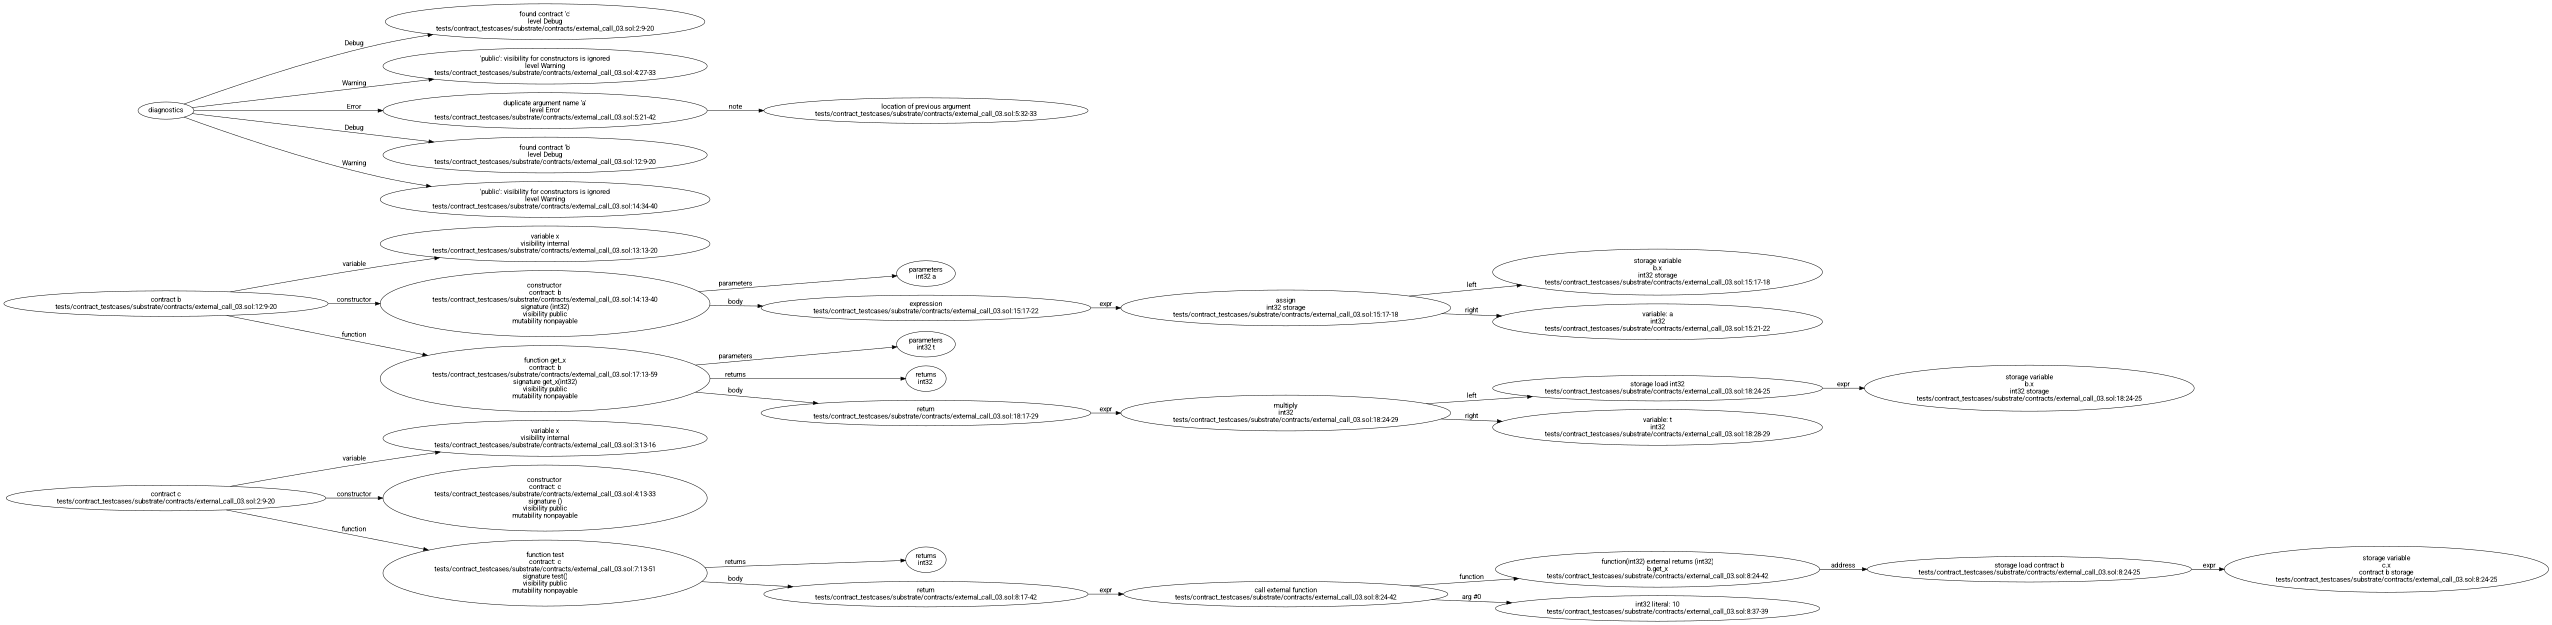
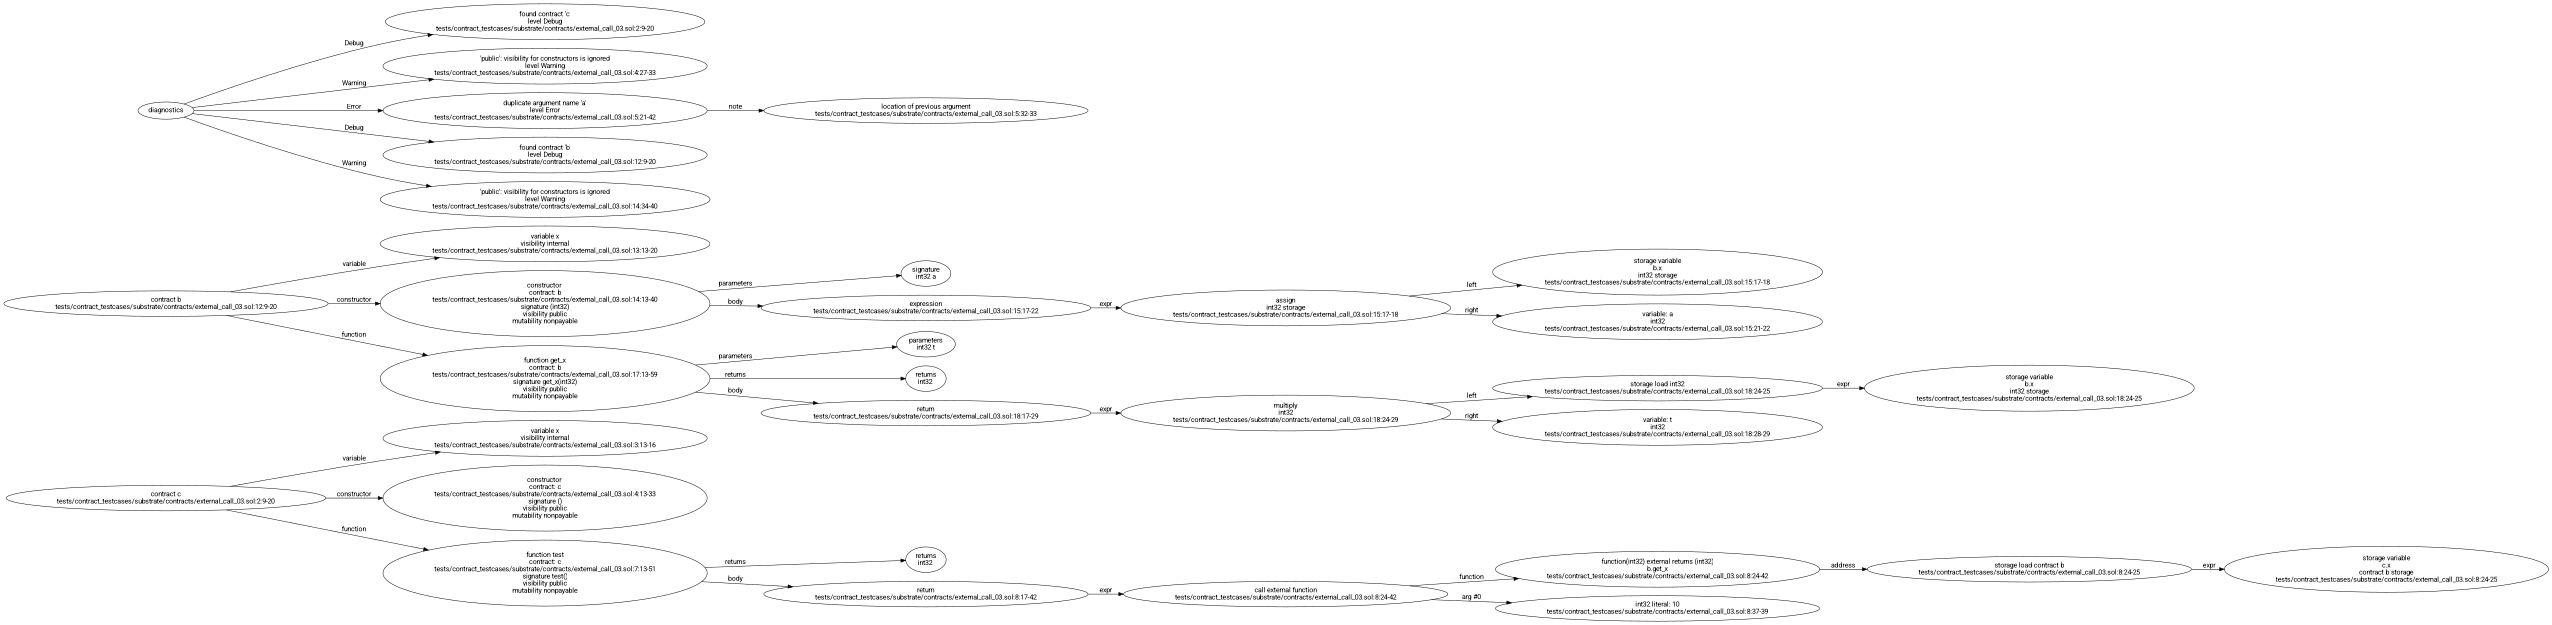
node "parameters int32 a": label "parameters int32 a" -> "signature int32 a"
